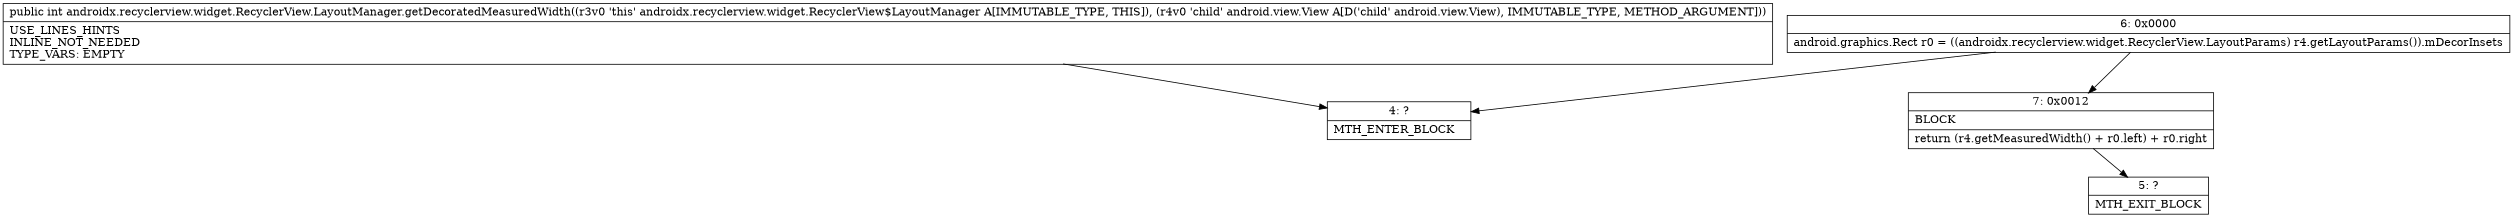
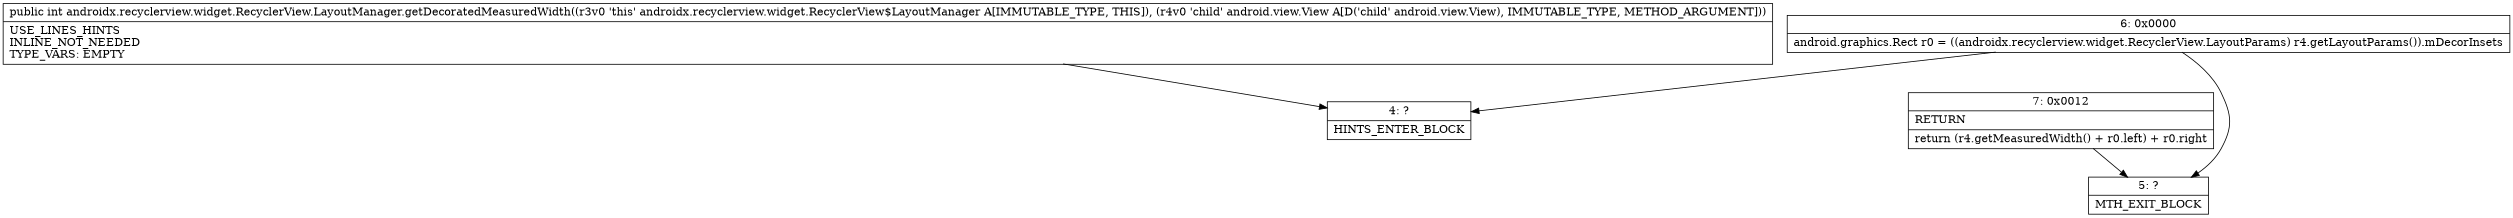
edge "6: 0x0000" -> "7: 0x0012": now "6: 0x0000" -> "5: ?"
node "7: 0x0012": text "BLOCK" -> "RETURN"
node "4: ?": text "MTH_ENTER_BLOCK" -> "HINTS_ENTER_BLOCK"
